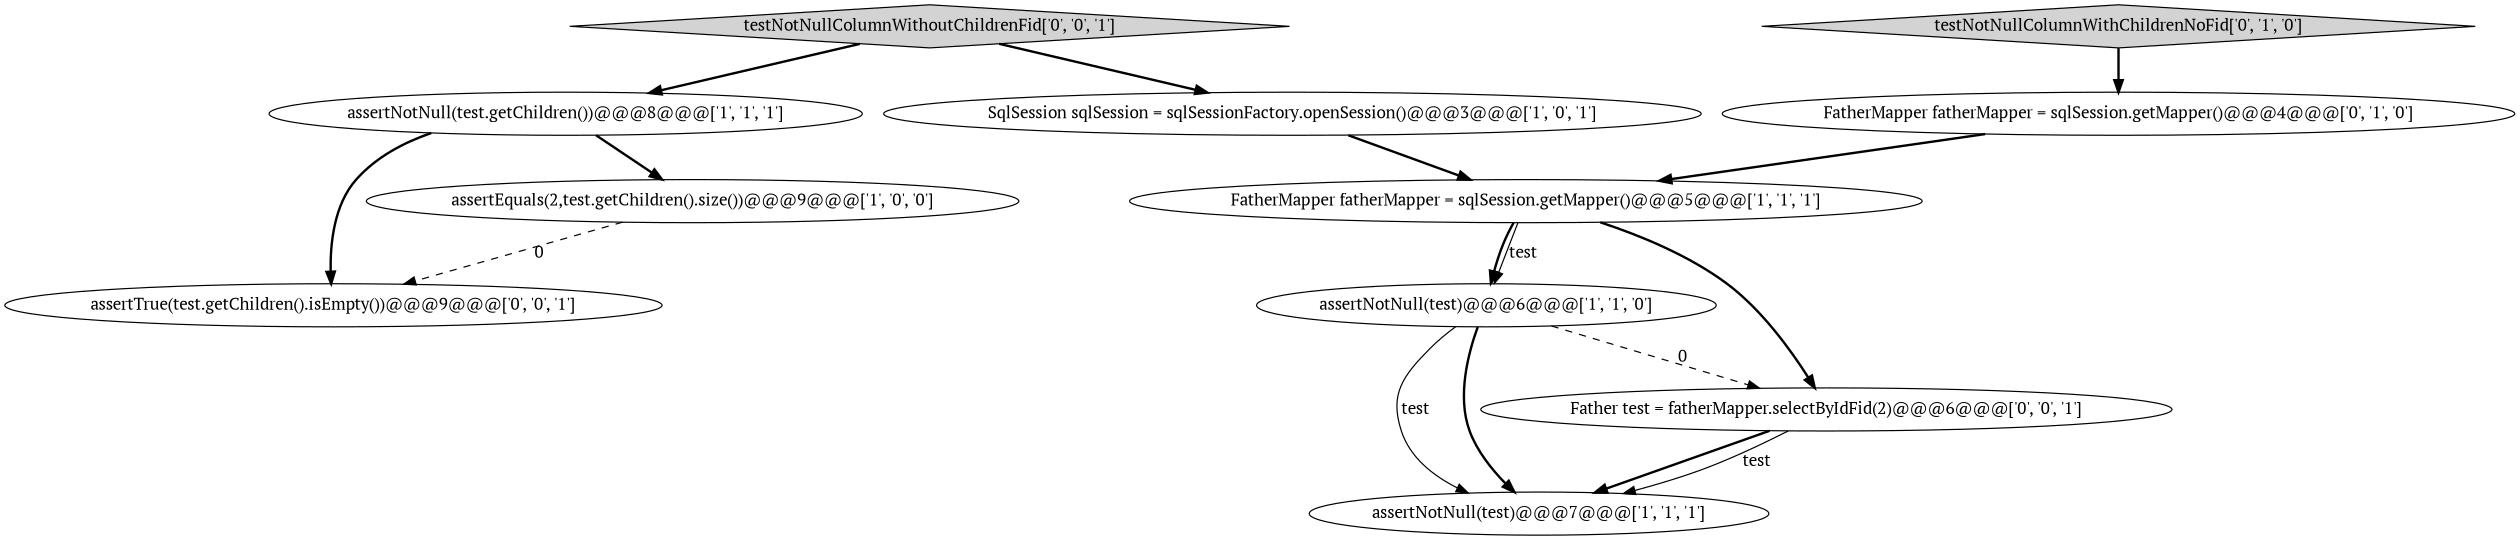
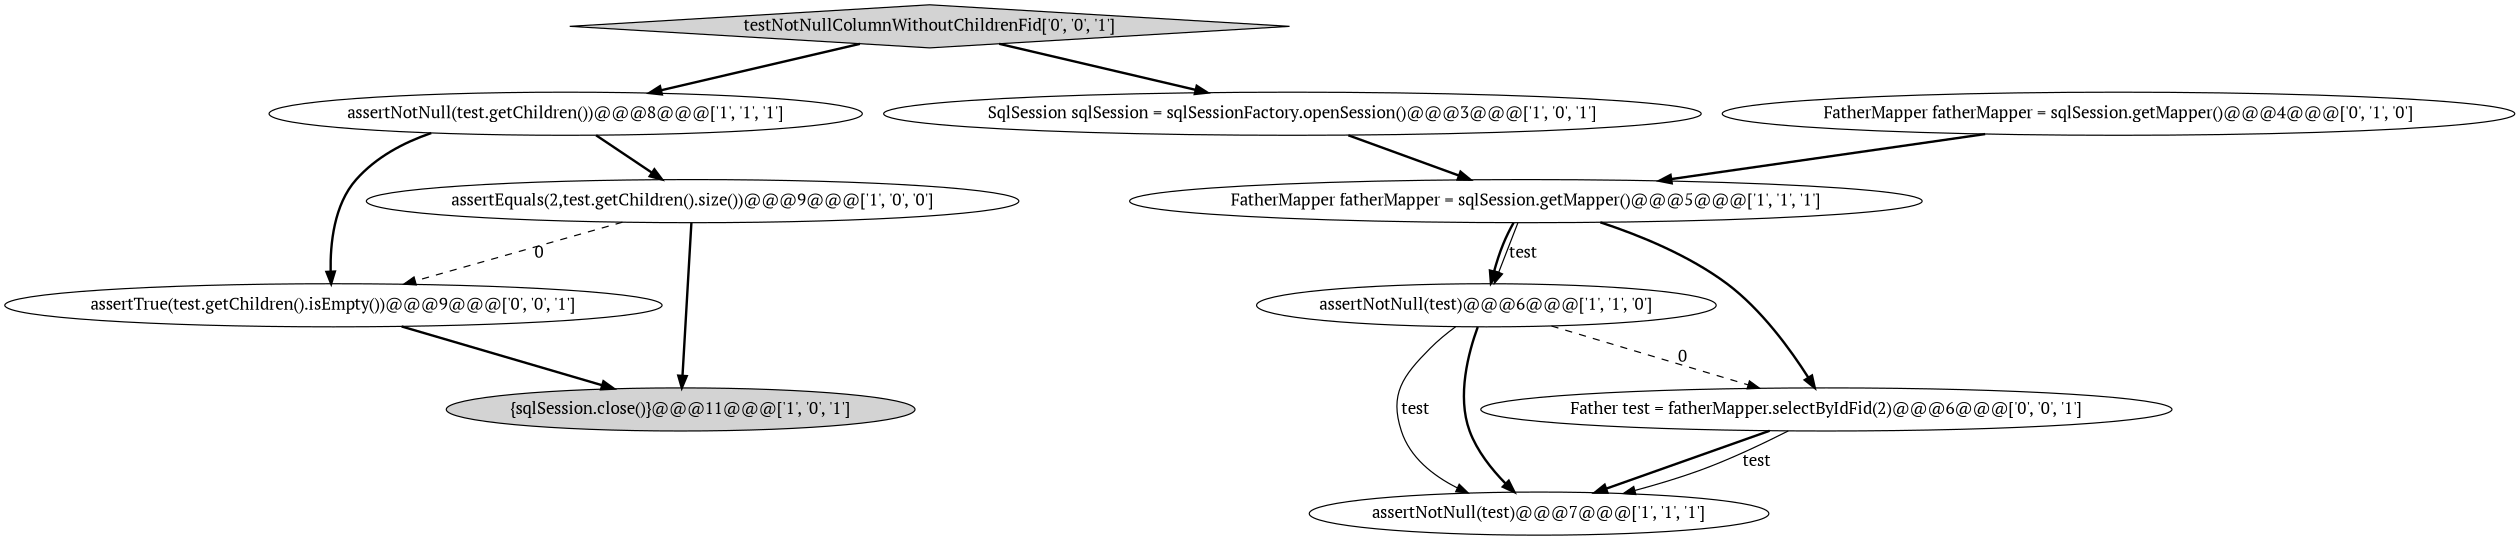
node "testNotNullColumnWithChildrenNoFid['0', '1', '0']": removed
node "{sqlSession.close()}@@@11@@@['1', '0', '1']": added
